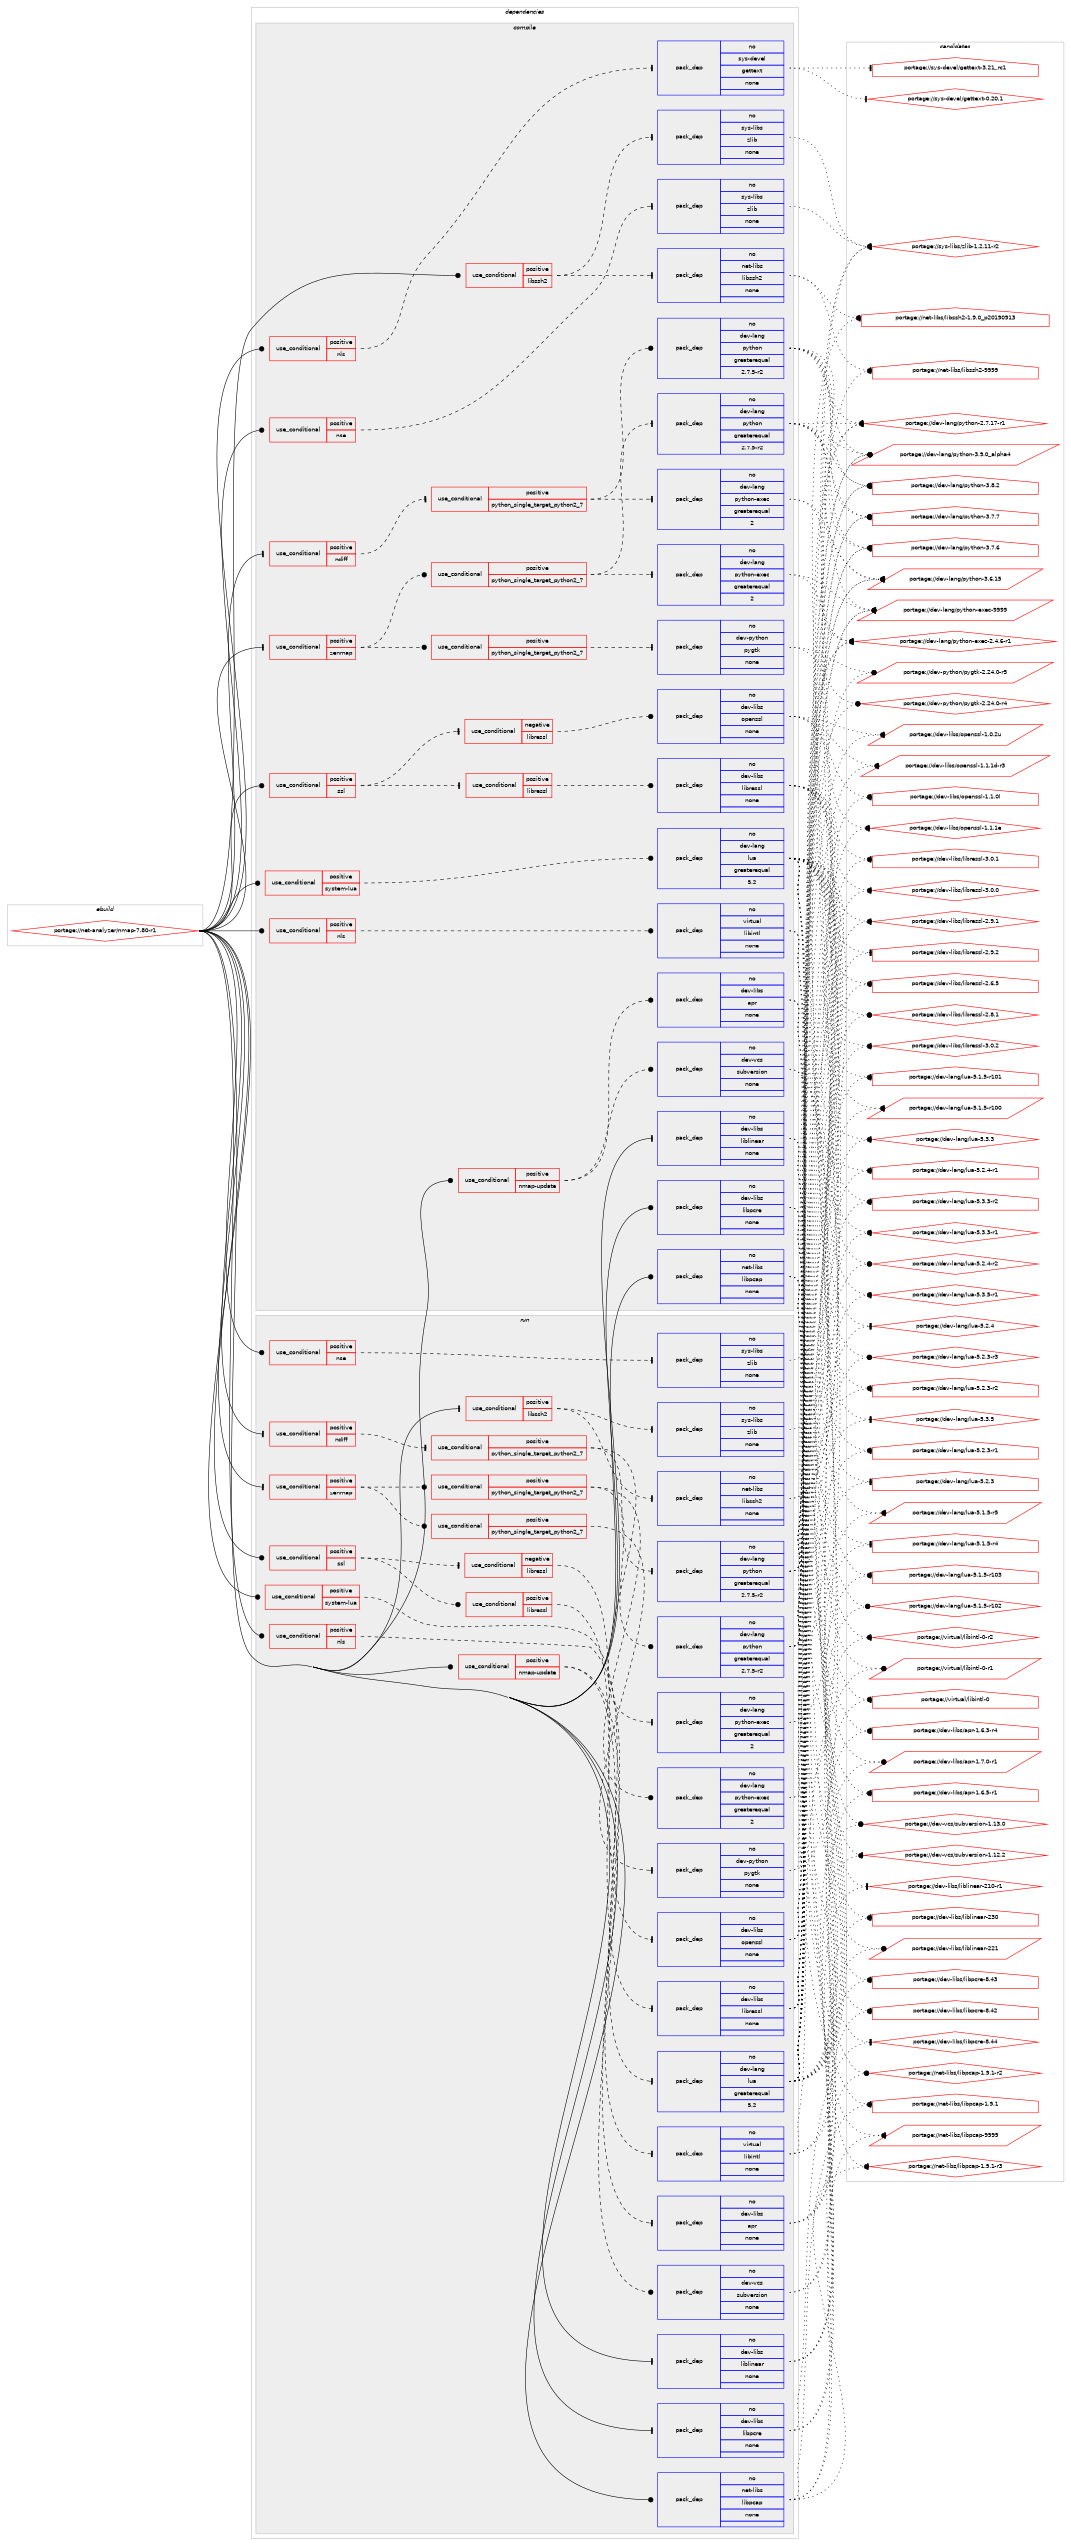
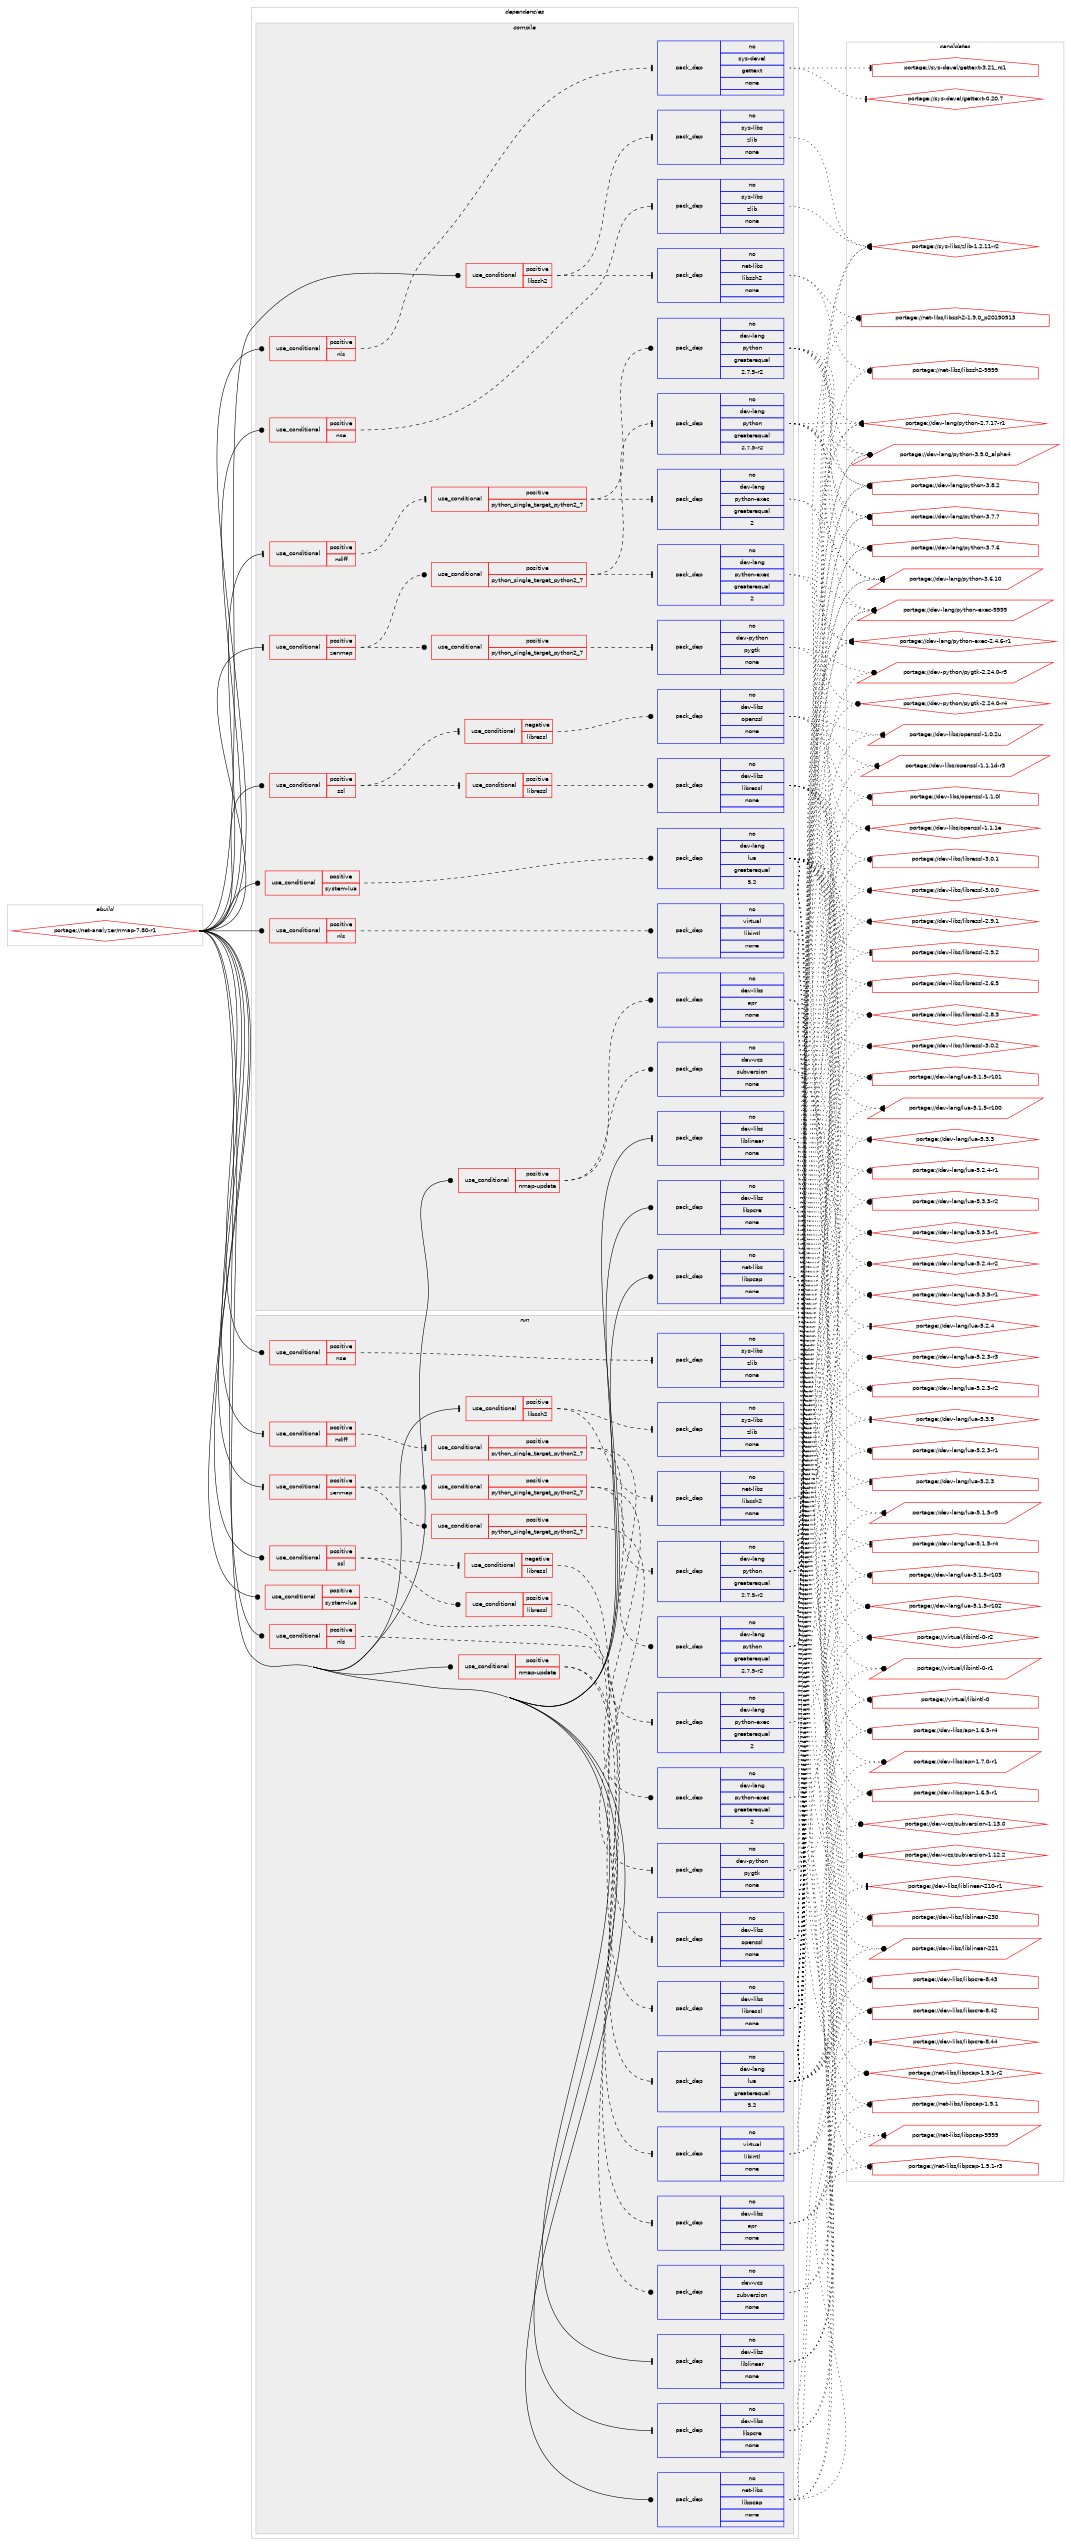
node "portage://sys-devel/gettext-0.20.1": label "portage://sys-devel/gettext-0.20.1" -> "portage://sys-devel/gettext-0.20.7"
node "portage://dev-lang/python-3.6.15": label "portage://dev-lang/python-3.6.15" -> "portage://dev-lang/python-3.6.10"
node "portage://dev-libs/libressl-2.8.1": label "portage://dev-libs/libressl-2.8.1" -> "portage://dev-libs/libressl-2.8.3"
node "portage://net-libs/libpcap-1.9.1-r3": shape diamond -> house
